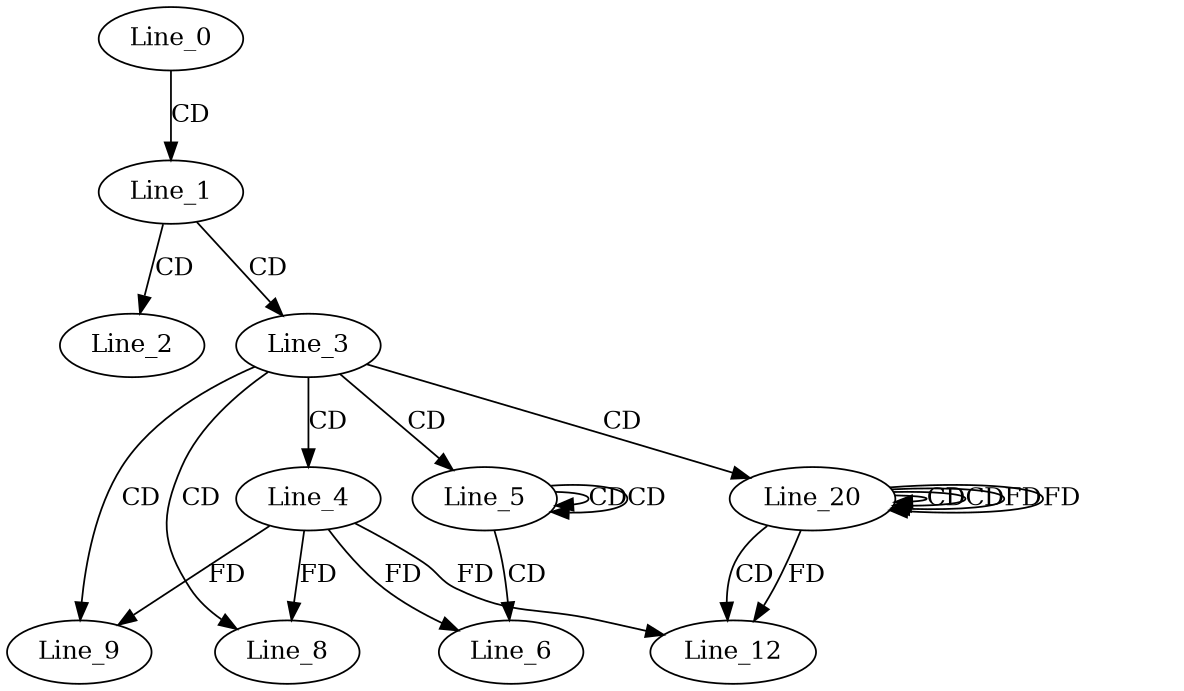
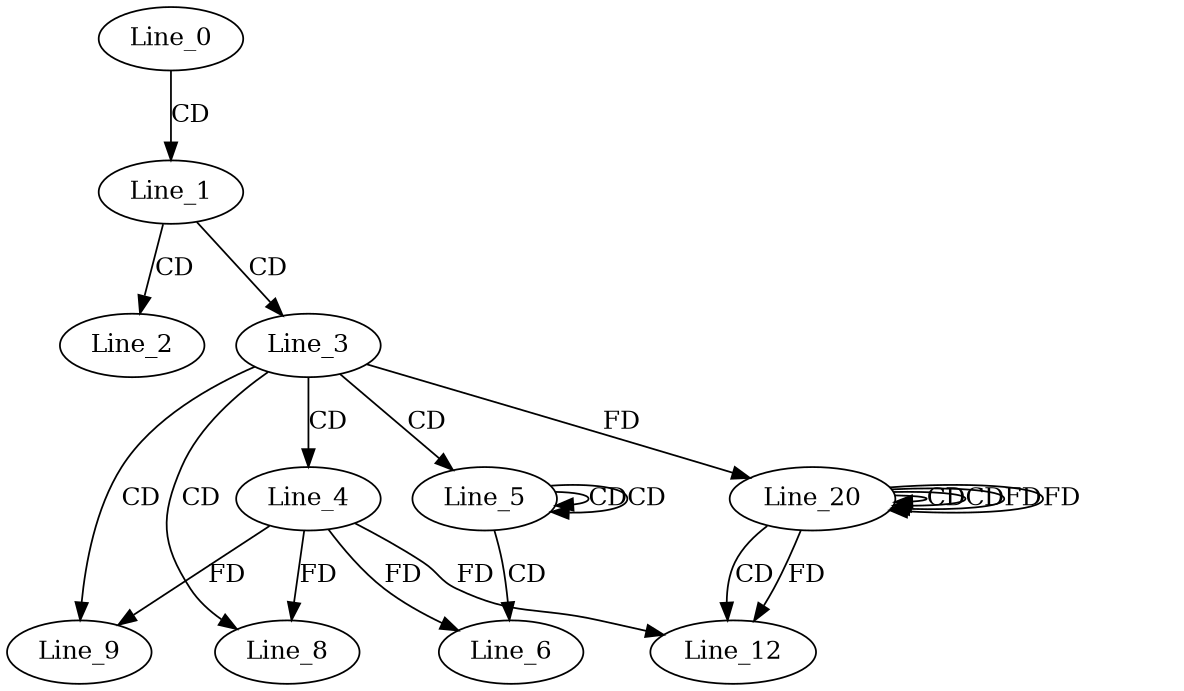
edge "Line_3" -> "Line_20": label "CD" -> "FD"
